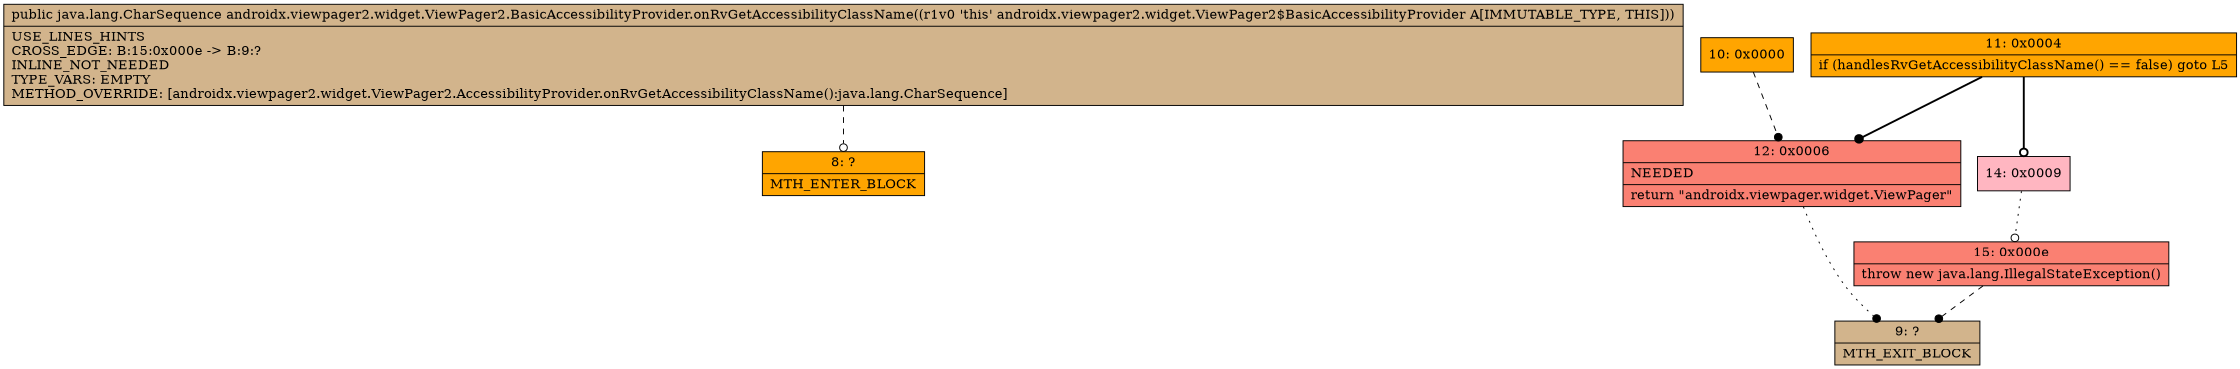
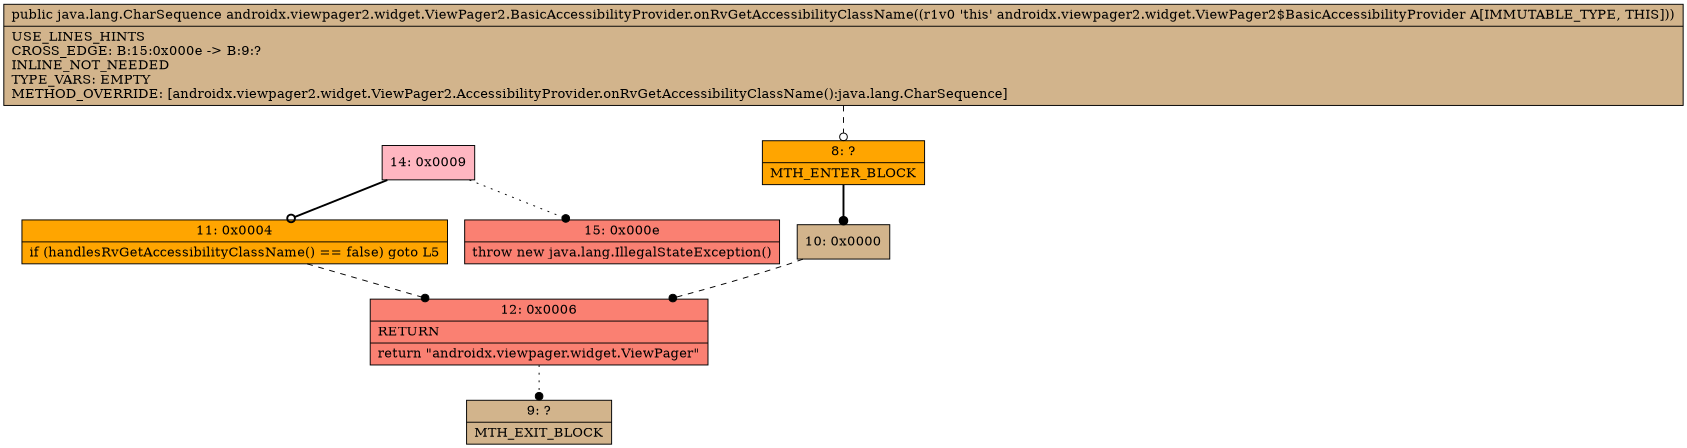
node "10: 0x0000": fillcolor orange -> tan
edge "11: 0x0004" -> "12: 0x0006": style bold -> dashed
edge "11: 0x0004" -> "14: 0x0009": reversed
node "12: 0x0006": text "NEEDED" -> "RETURN"
edge "8: ?" -> "10: 0x0000": added
edge "14: 0x0009" -> "15: 0x000e": arrowhead odot -> dot
edge "15: 0x000e" -> "9: ?": removed
